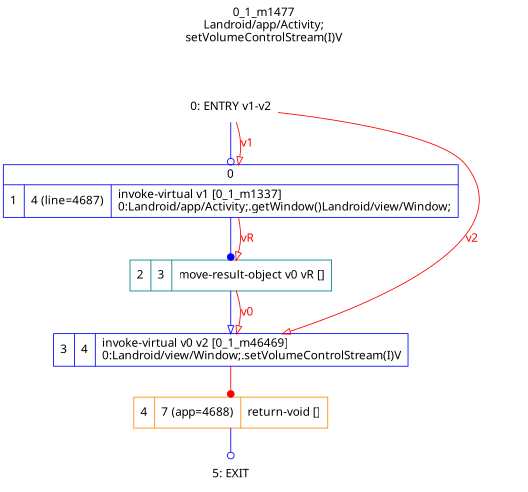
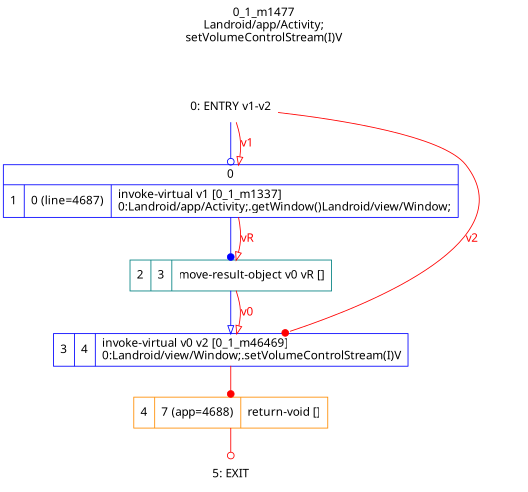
node "0": text "4 (line=4687)" -> "0 (line=4687)"
edge "0: ENTRY v1-v2" -> "3": arrowhead onormal -> dot
edge "4" -> "5: EXIT": color blue -> red
